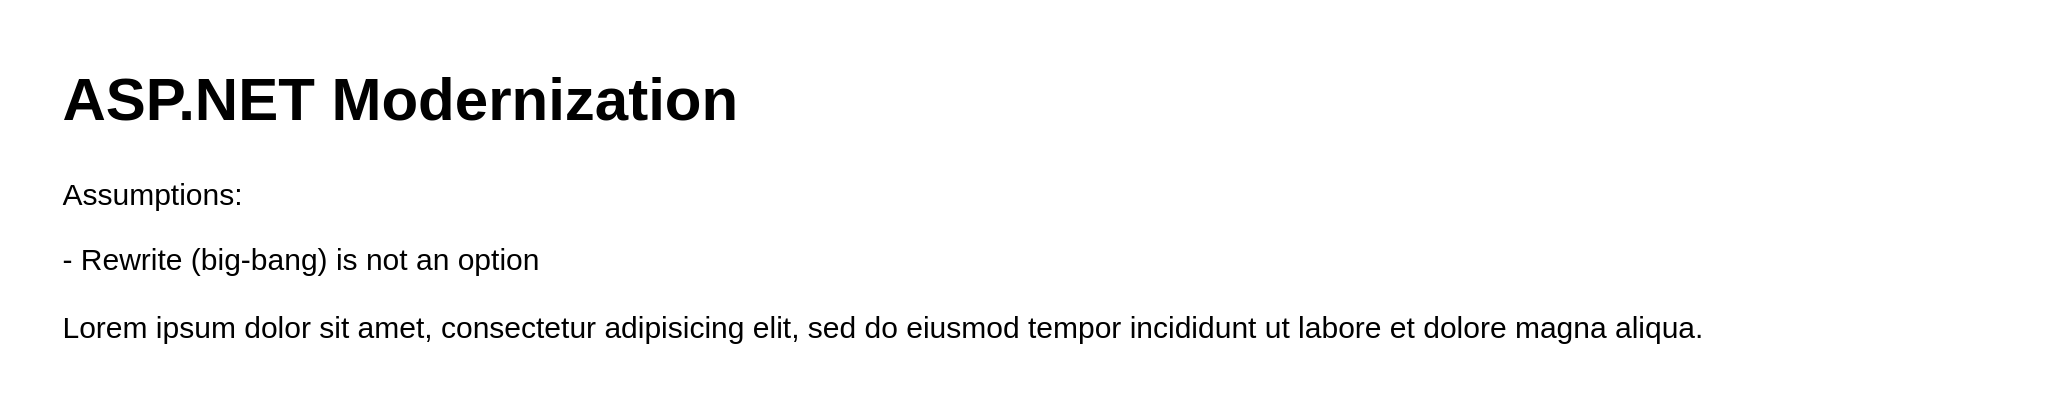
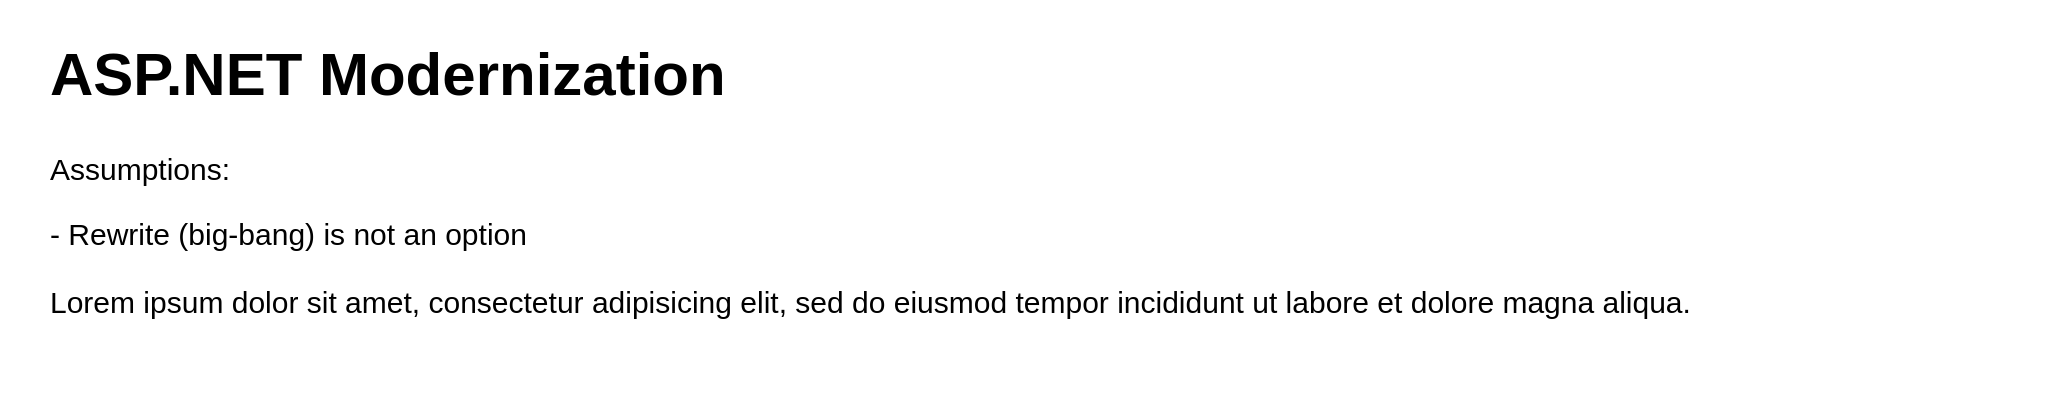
node "ASP.NET ModernizationAssumptions: - Rewrite (big-bang) is not an option Lorem ipsum dolor sit amet, consectetur adipisicing elit, sed do eiusmod tempor incididunt ut labore et dolore magna aliqua.": moved (1026, 201) -> (1014, 176)
